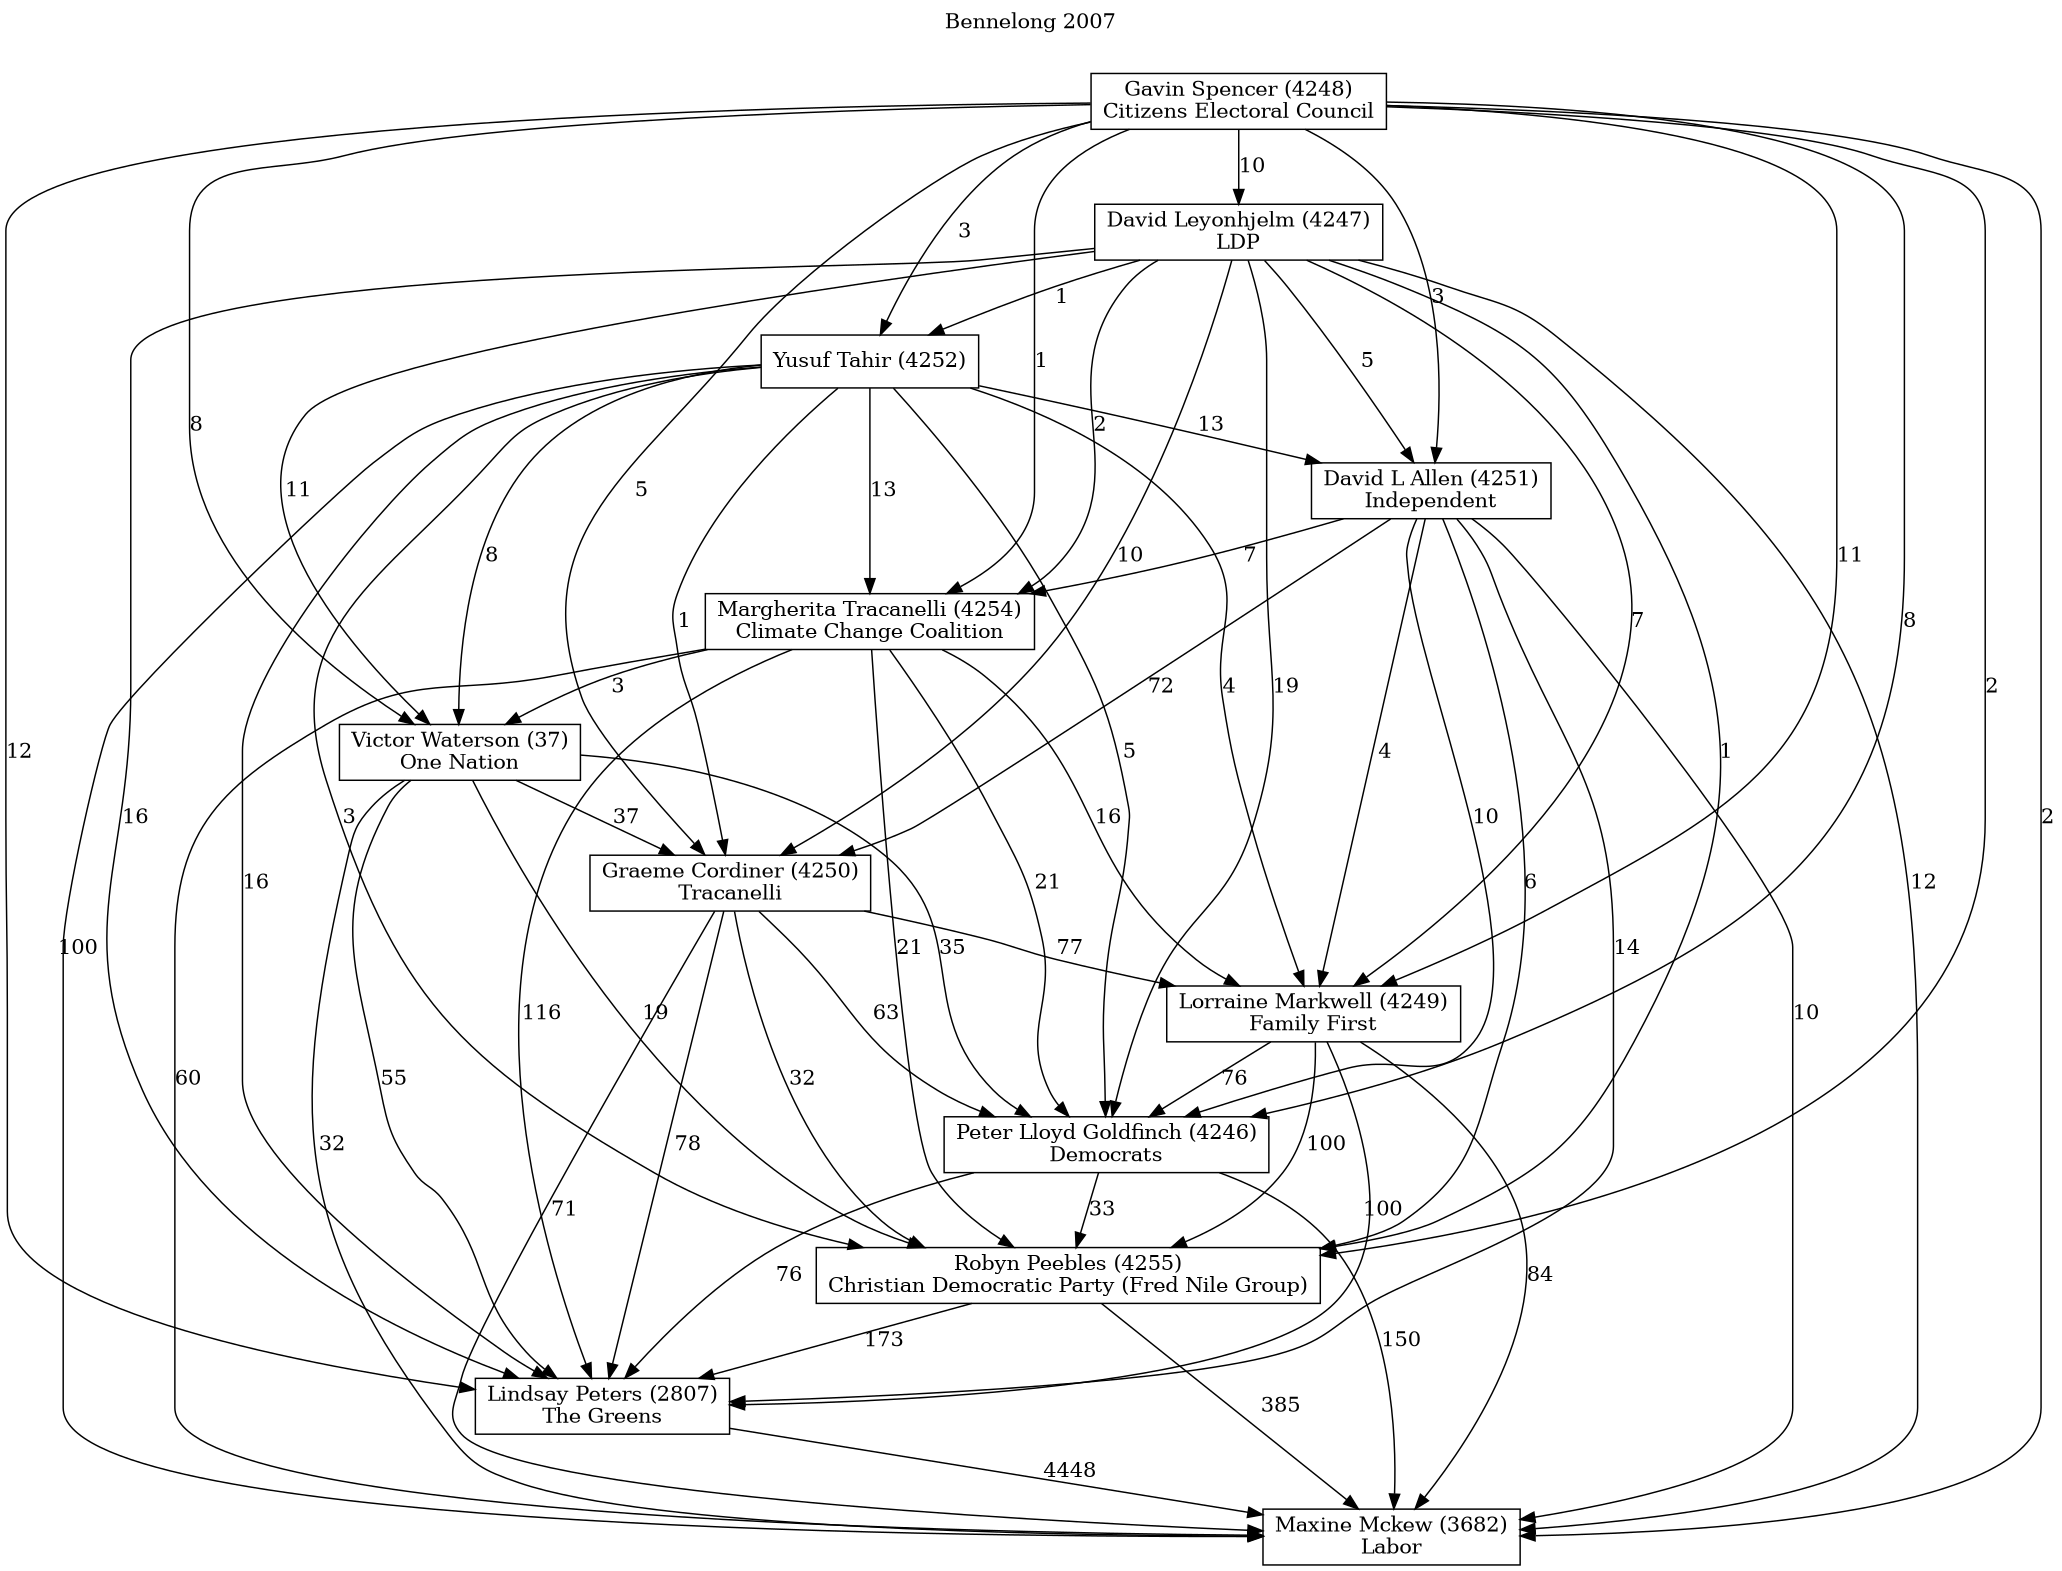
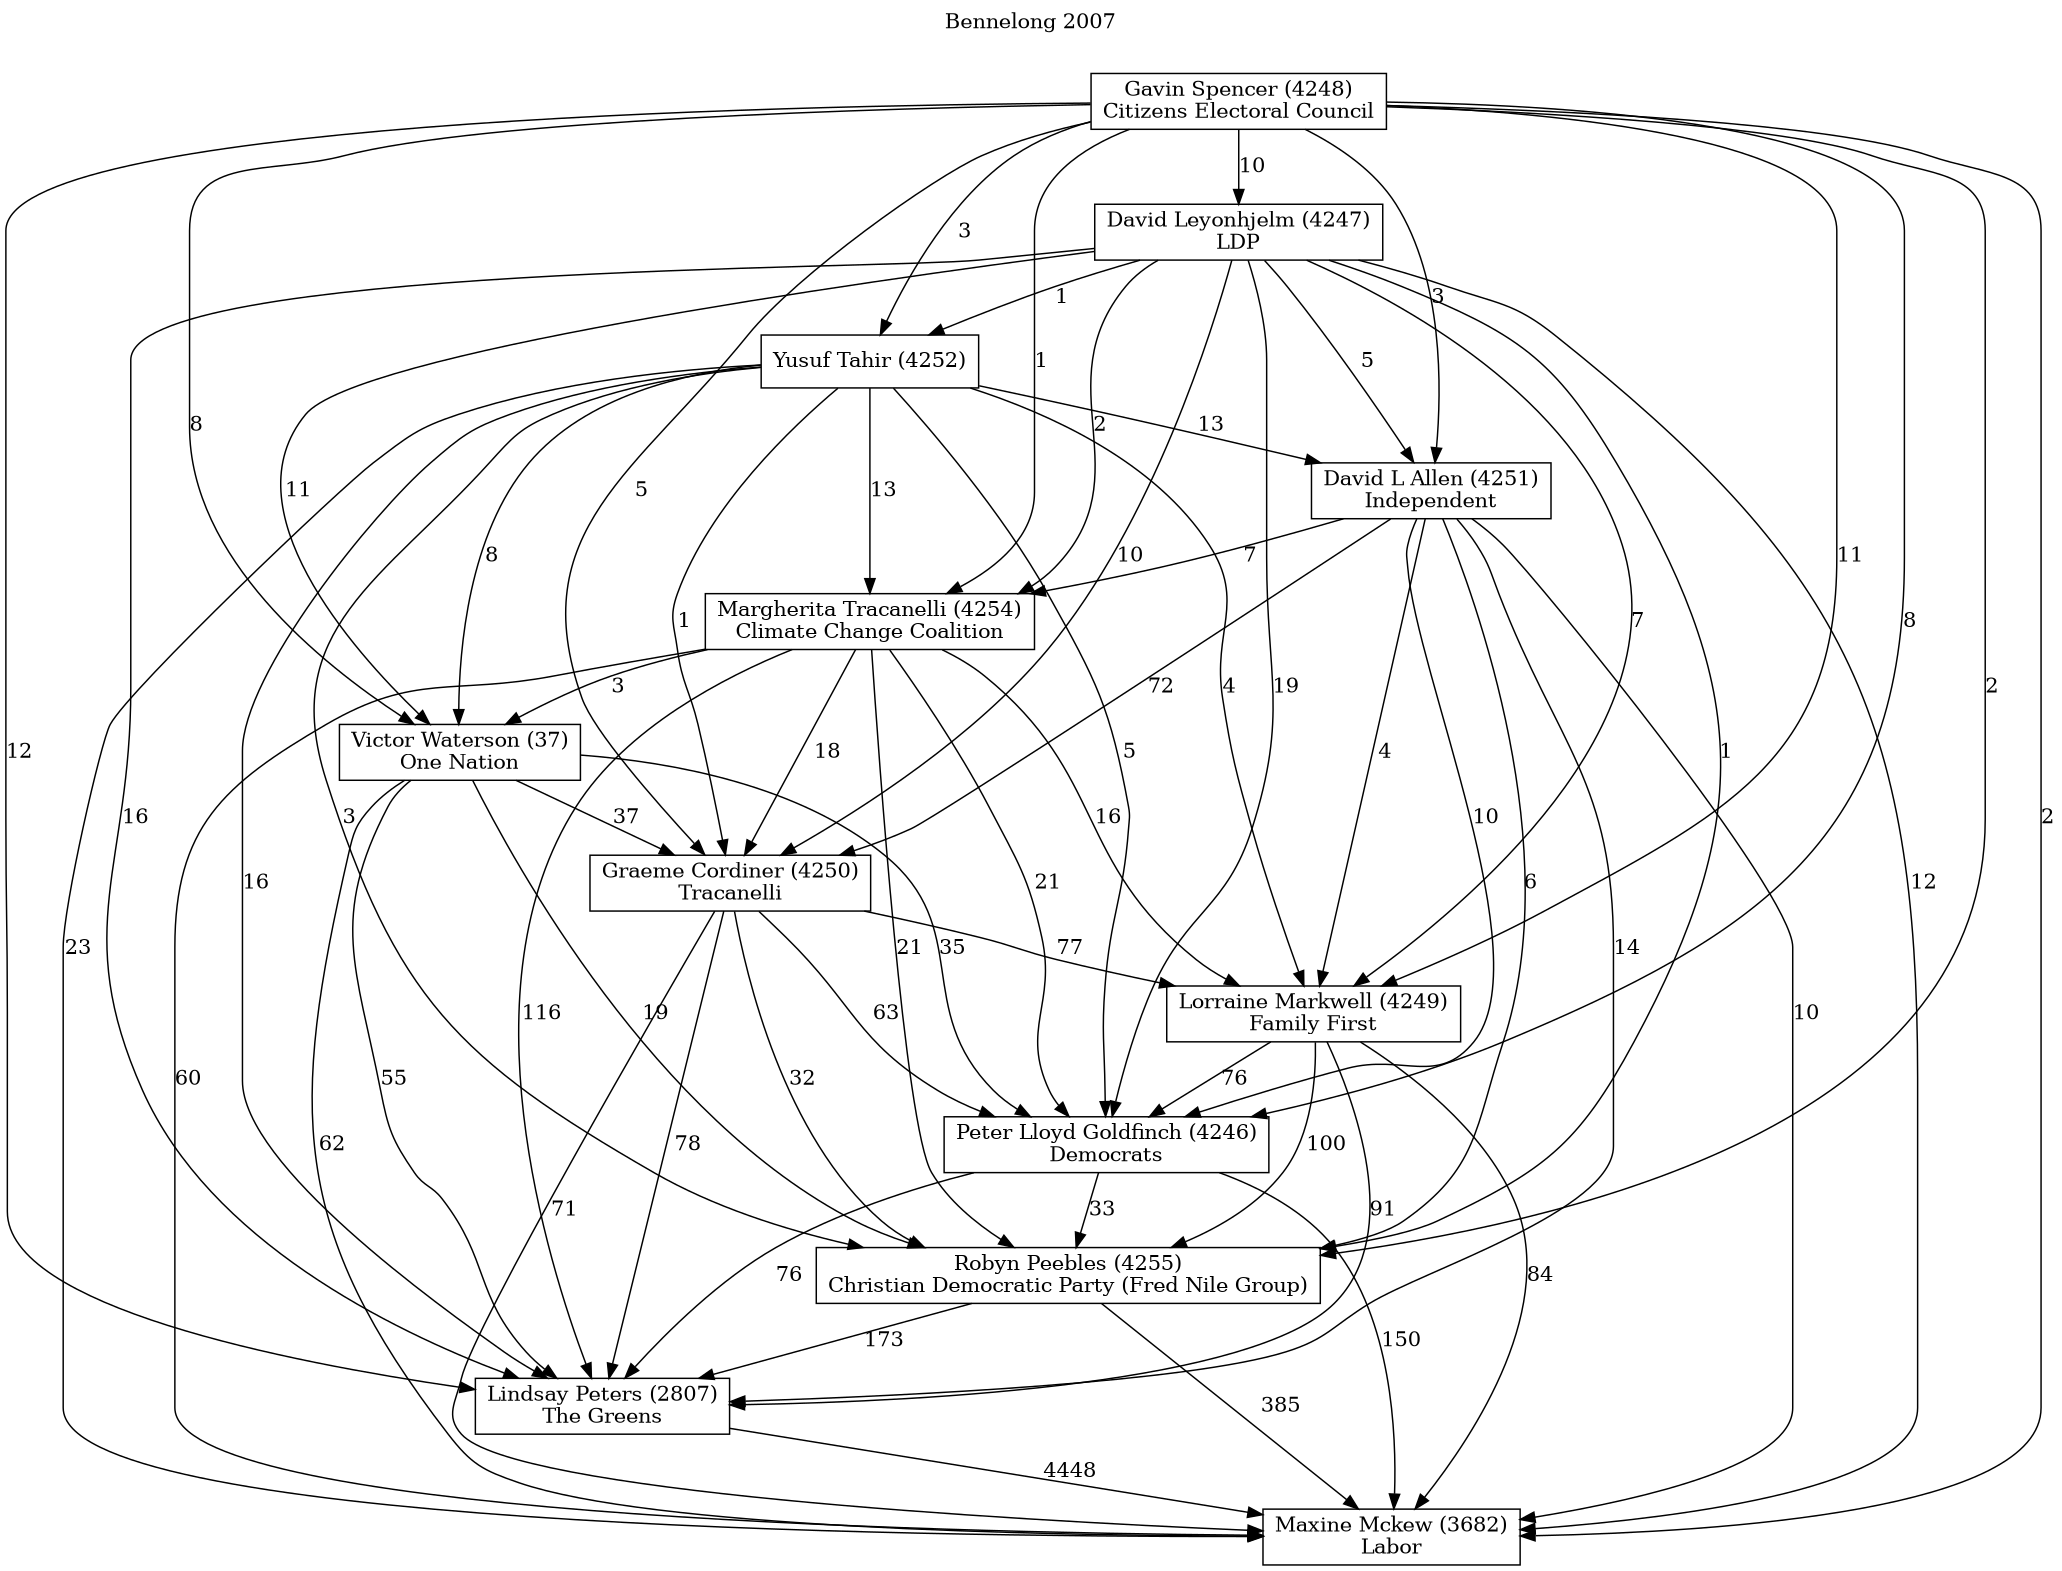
edge "Margherita Tracanelli (4254) Climate Change Coalition" -> "Graeme Cordiner (4250) Tracanelli": added, label "18"
edge "Yusuf Tahir (4252)" -> "Maxine Mckew (3682) Labor": label "100" -> "23"
edge "Victor Waterson (37) One Nation" -> "Maxine Mckew (3682) Labor": label "32" -> "62"
edge "Lorraine Markwell (4249) Family First" -> "Lindsay Peters (2807) The Greens": label "100" -> "91"
